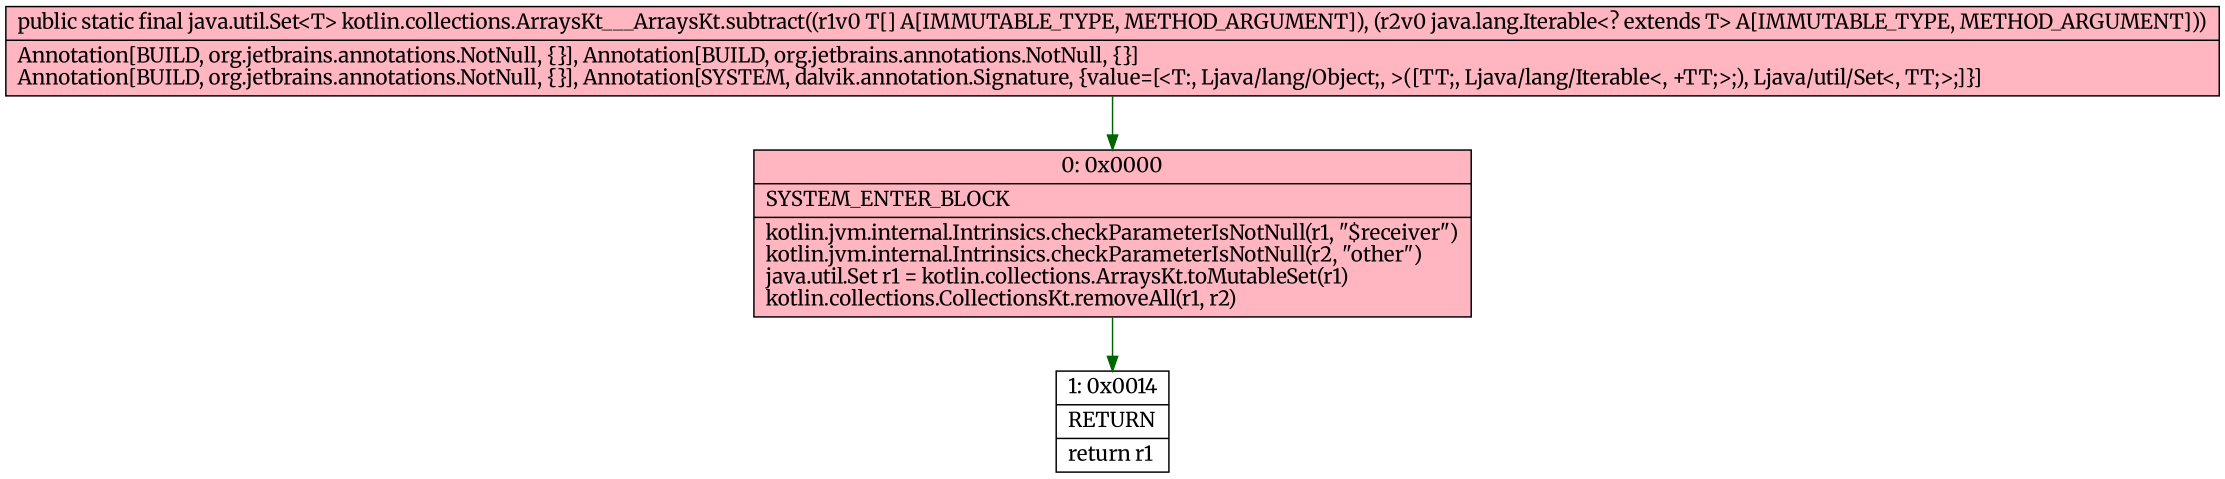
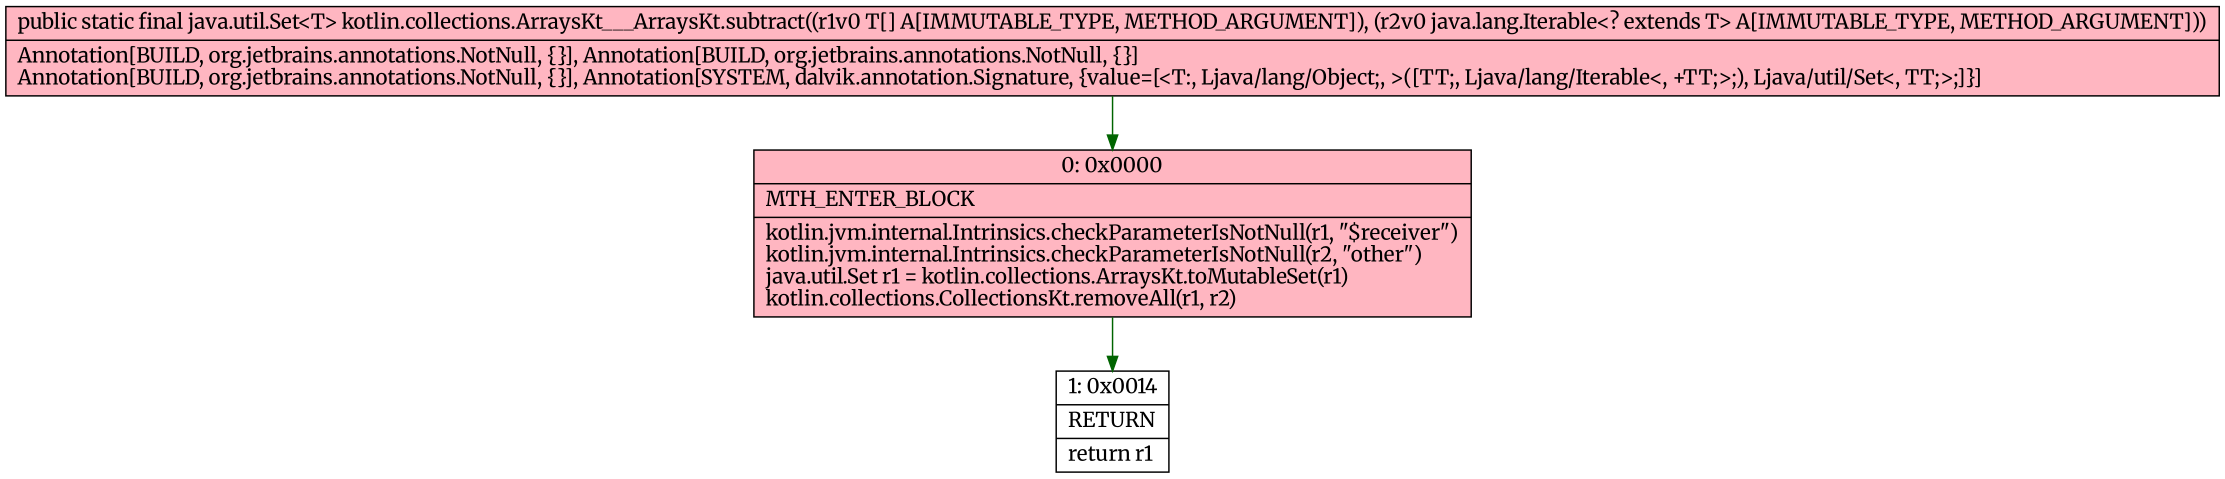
node "0: 0x0000": text "SYSTEM_ENTER_BLOCK" -> "MTH_ENTER_BLOCK"
